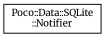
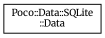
node "Poco::Data::SQLite ::Notifier": label "Poco::Data::SQLite ::Notifier" -> "Poco::Data::SQLite ::Data"
